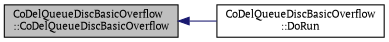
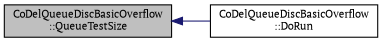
node "CoDelQueueDiscBasicOverflow ::CoDelQueueDiscBasicOverflow": label "CoDelQueueDiscBasicOverflow ::CoDelQueueDiscBasicOverflow" -> "CoDelQueueDiscBasicOverflow ::QueueTestSize"
